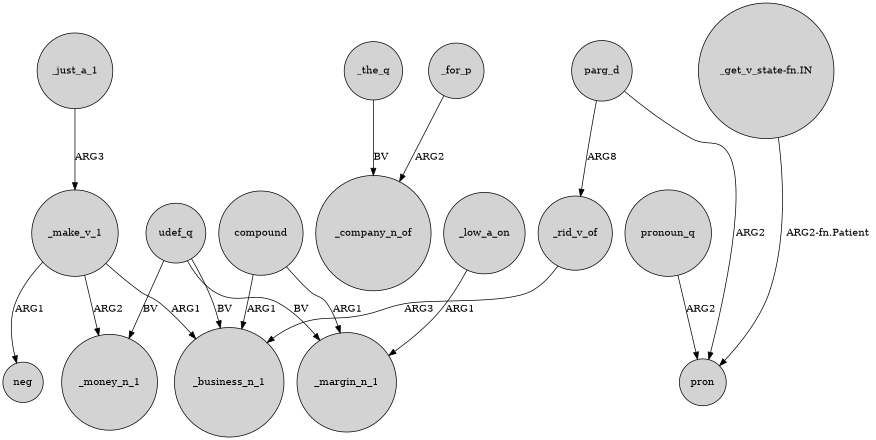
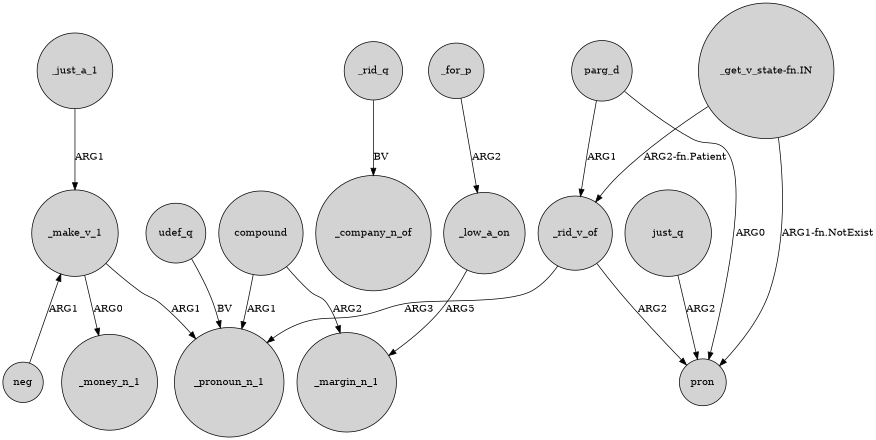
node "_the_q": label "_the_q" -> "_rid_q"
edge "_for_p" -> "_company_n_of": now "_for_p" -> "_low_a_on"
edge "_get_v_state-fn.IN" -> "_rid_v_of": added, label "ARG2-fn.Patient"
edge "_just_a_1" -> "_make_v_1": label "ARG3" -> "ARG1"
edge "parg_d" -> "_rid_v_of": label "ARG8" -> "ARG1"
node "pronoun_q": label "pronoun_q" -> "just_q"
edge "parg_d" -> "pron": label "ARG2" -> "ARG0"
edge "_get_v_state-fn.IN" -> "pron": label "ARG2-fn.Patient" -> "ARG1-fn.NotExist"
edge "udef_q" -> "_money_n_1": removed, label "BV"
edge "udef_q" -> "_margin_n_1": removed, label "BV"
edge "_make_v_1" -> "neg": reversed
edge "_make_v_1" -> "_money_n_1": label "ARG2" -> "ARG0"
edge "compound" -> "_margin_n_1": label "ARG1" -> "ARG2"
edge "_low_a_on" -> "_margin_n_1": label "ARG1" -> "ARG5"
edge "_rid_v_of" -> "pron": added, label "ARG2"
node "_business_n_1": label "_business_n_1" -> "_pronoun_n_1"
